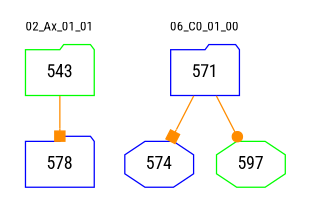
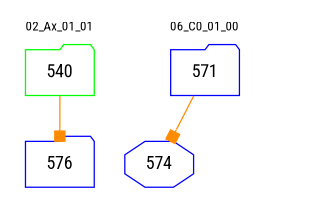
node "543": label "543" -> "540"
node "578": label "578" -> "576"
node "597": removed
